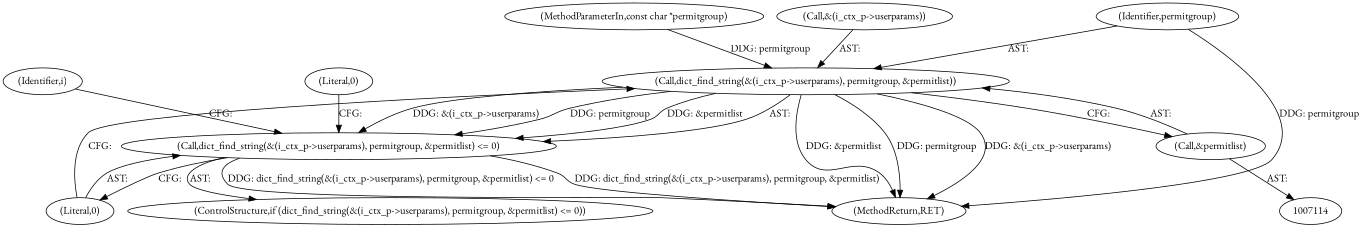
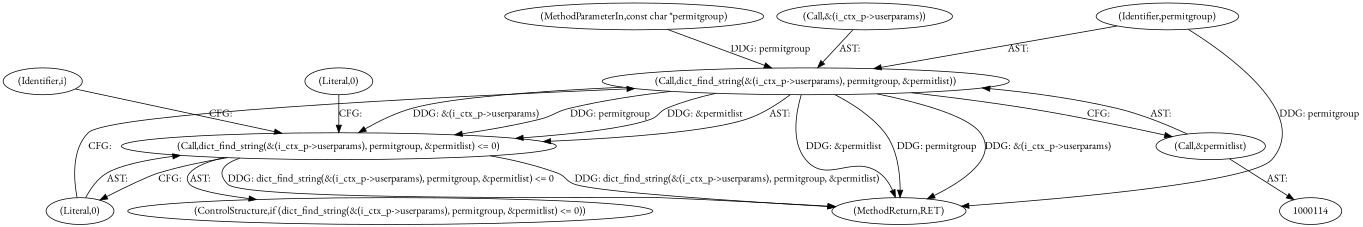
node "1007114": label "1007114" -> "1000114"
